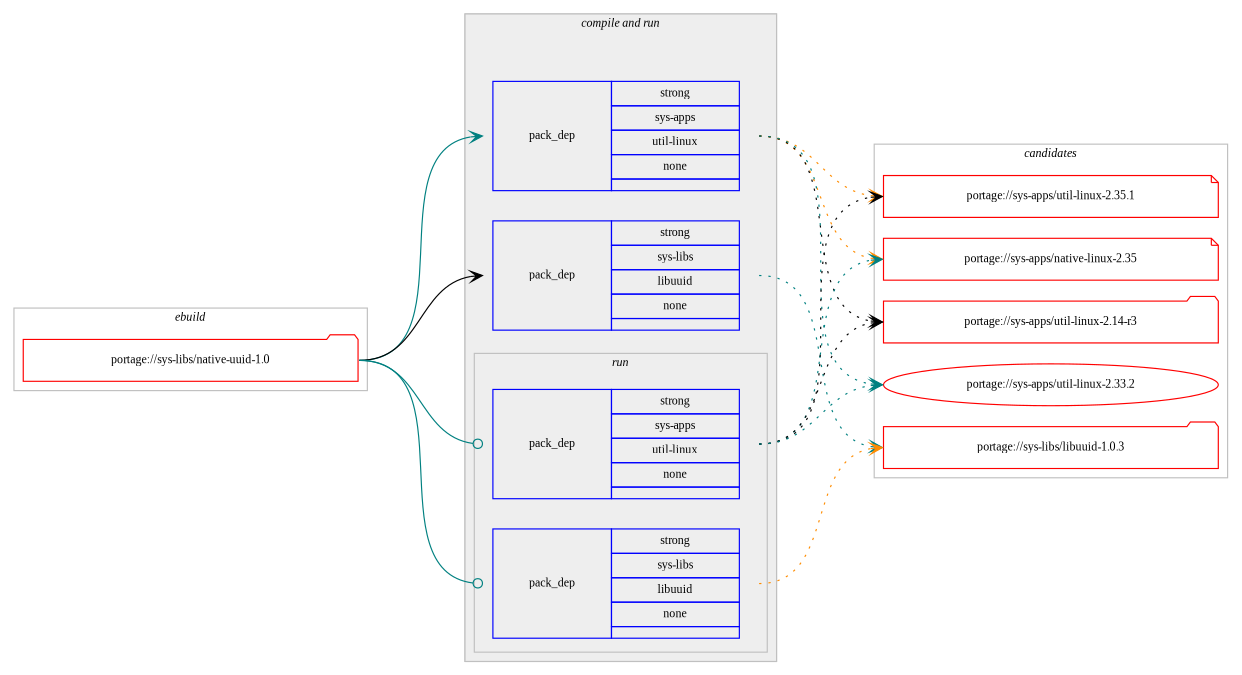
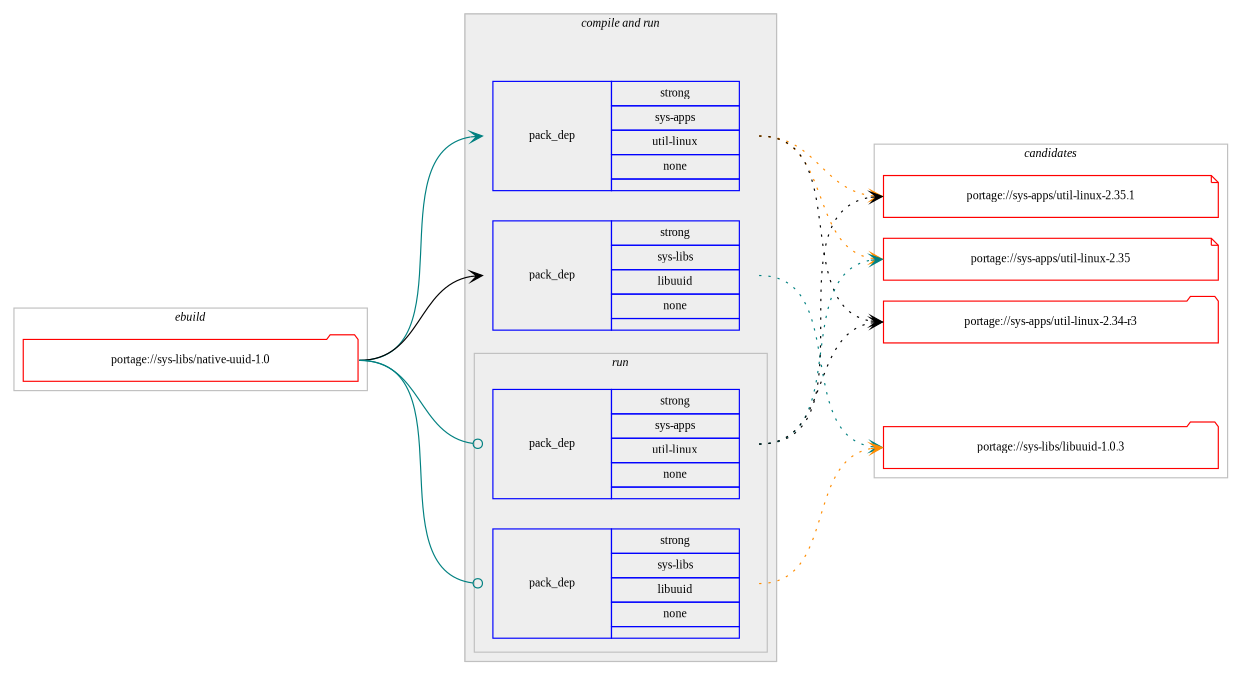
node "portage://sys-apps/native-linux-2.35": label "portage://sys-apps/native-linux-2.35" -> "portage://sys-apps/util-linux-2.35"
node "portage://sys-apps/util-linux-2.14-r3": label "portage://sys-apps/util-linux-2.14-r3" -> "portage://sys-apps/util-linux-2.34-r3"
node "portage://sys-apps/util-linux-2.33.2": removed
